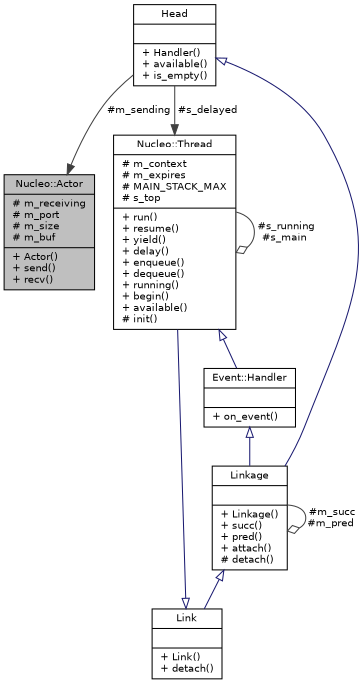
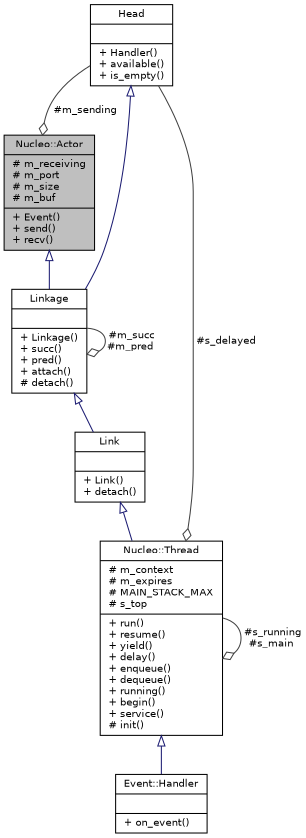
edge "Head" -> "Nucleo::Thread": arrowhead normal -> odiamond
edge "Head" -> "Nucleo::Actor": arrowhead normal -> odiamond
node "Nucleo::Actor": text "+ Actor()" -> "+ Event()"
node "Nucleo::Thread": text "+ available()" -> "+ service()"
edge "Linkage" -> "Event::Handler": now "Linkage" -> "Nucleo::Actor"
